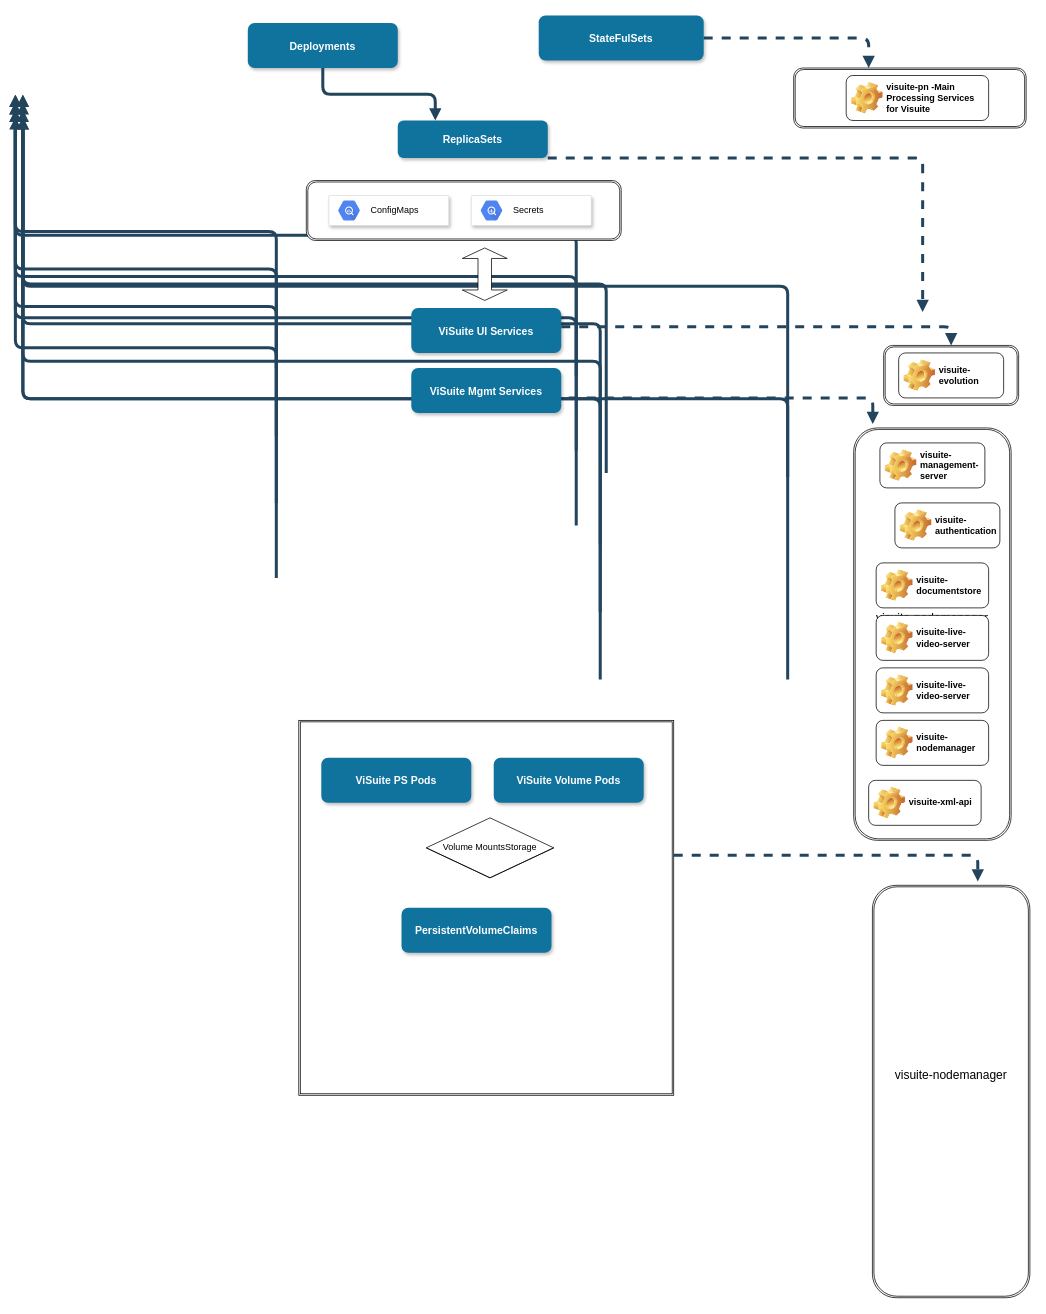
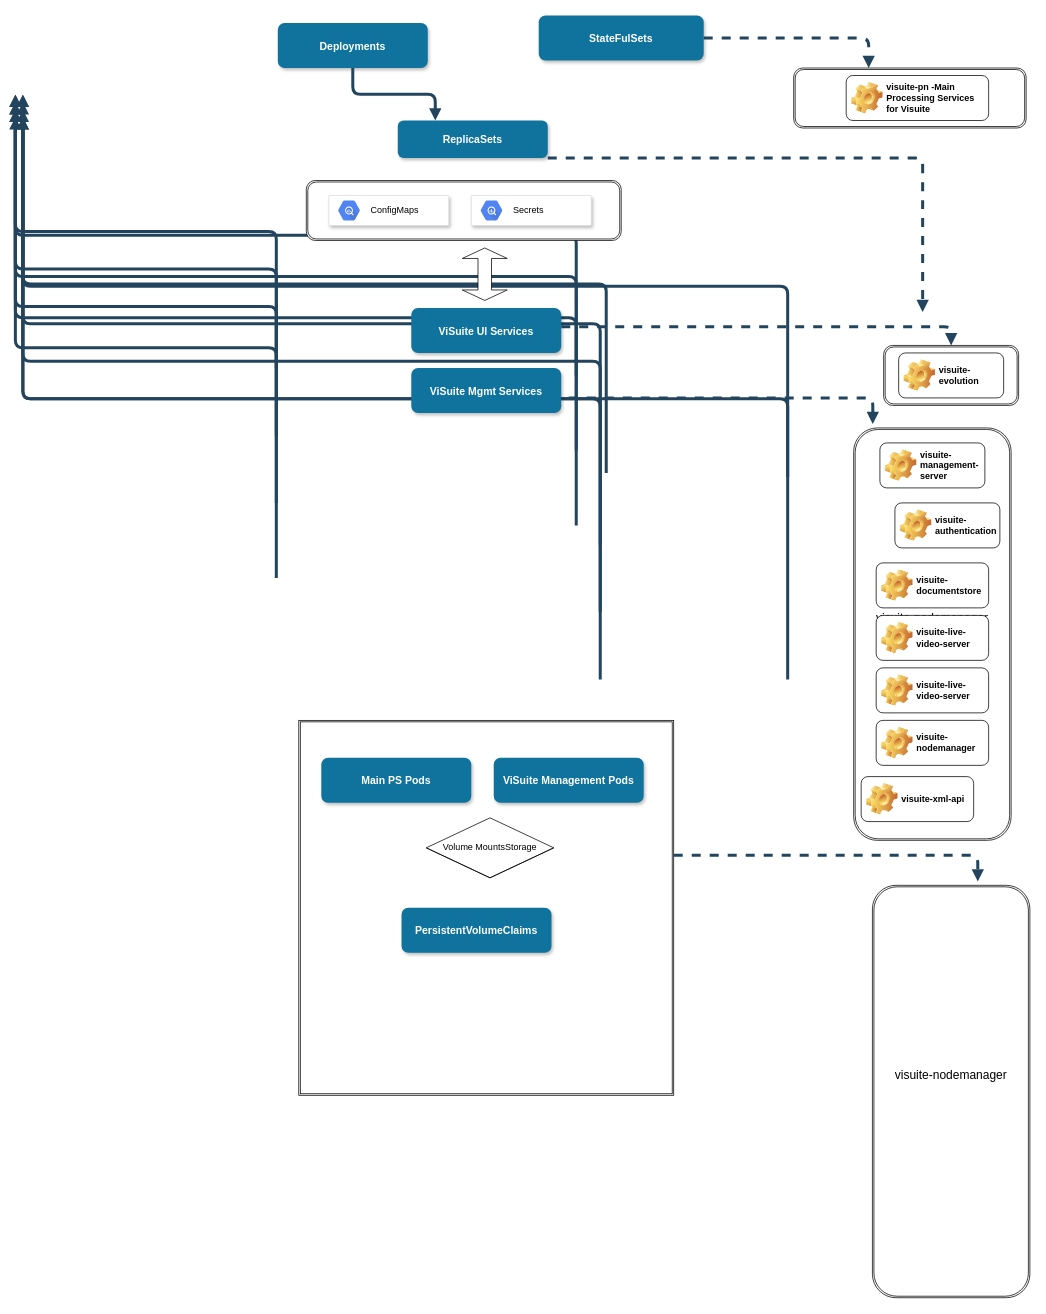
node "Deployments": moved (323, 45) -> (353, 45)
node "ViSuite PS Pods": label "ViSuite PS Pods" -> "Main PS Pods"
node "ViSuite Volume Pods": label "ViSuite Volume Pods" -> "ViSuite Management Pods"
node "visuite-xml-api": moved (925, 803) -> (918, 799)
